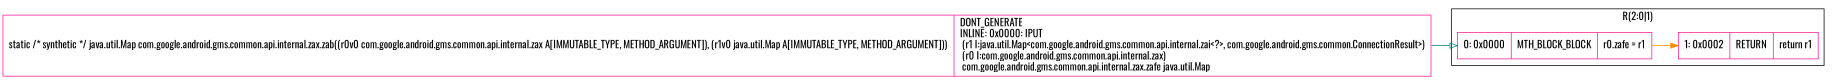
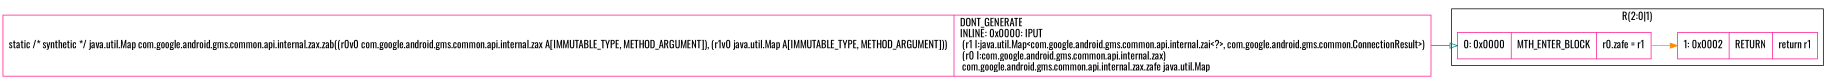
node "0: 0x0000": text "MTH_BLOCK_BLOCK" -> "MTH_ENTER_BLOCK"
